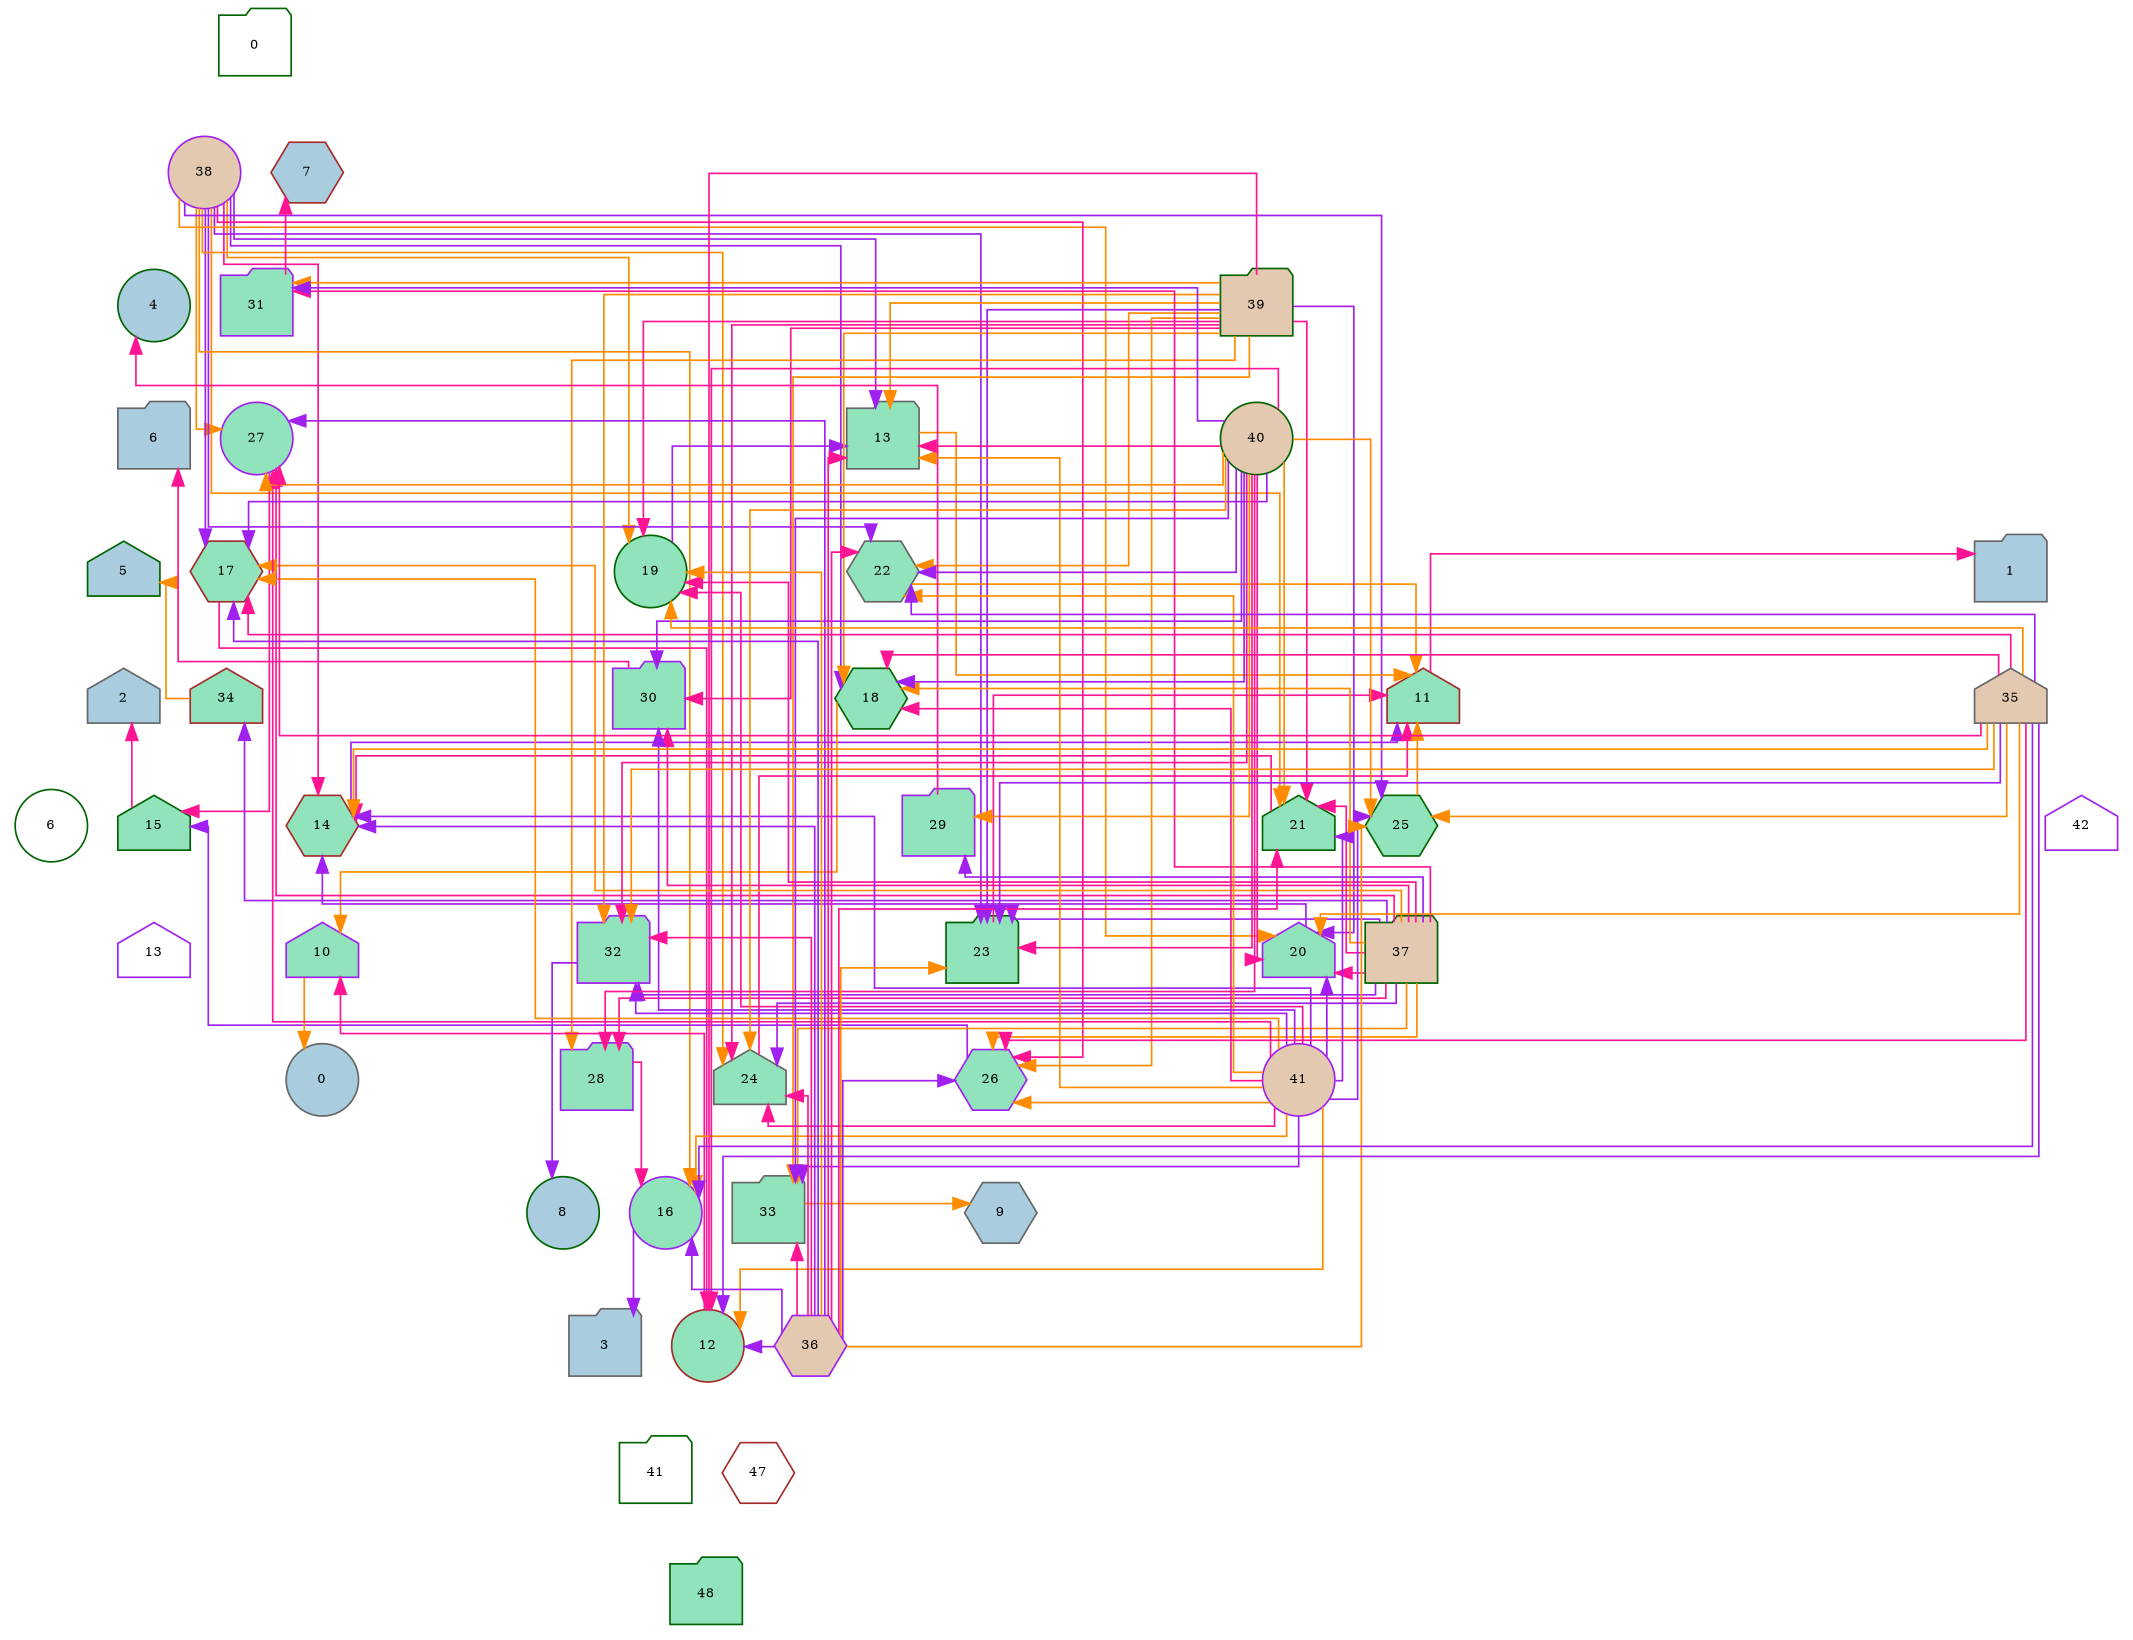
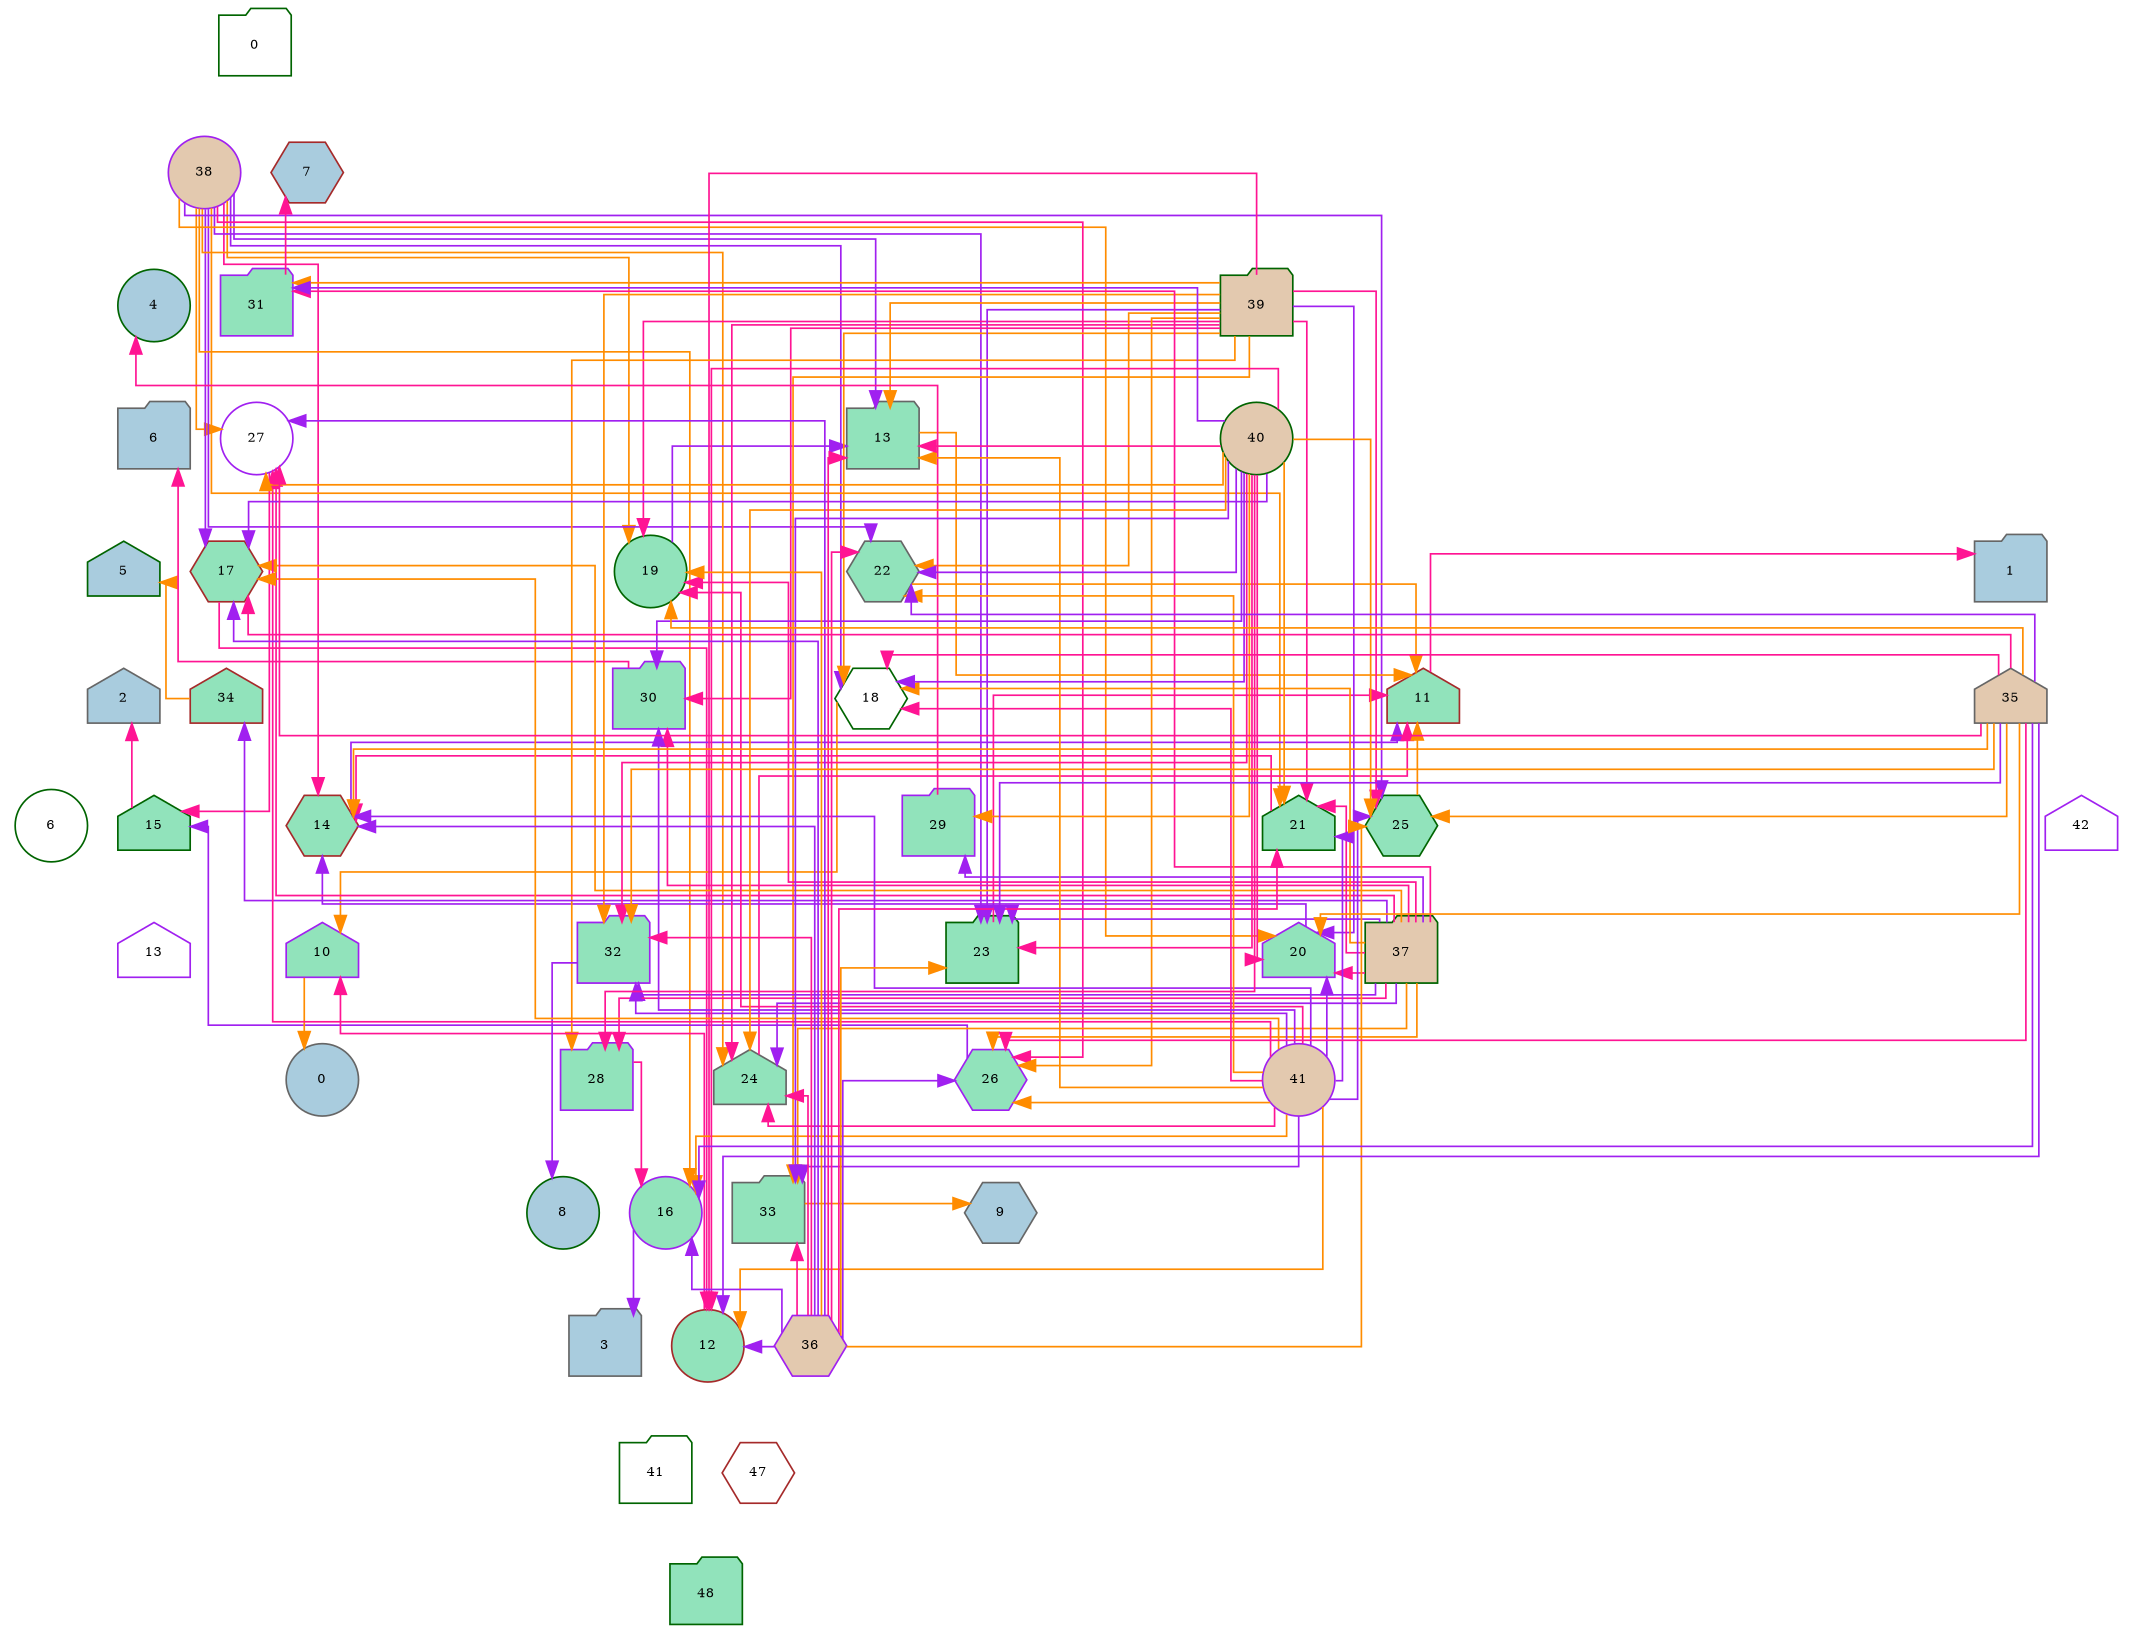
node "27": fillcolor #91e3bb -> #ffffff
edge "39" -> "25": added
node "18": fillcolor #91e3bb -> #ffffff
